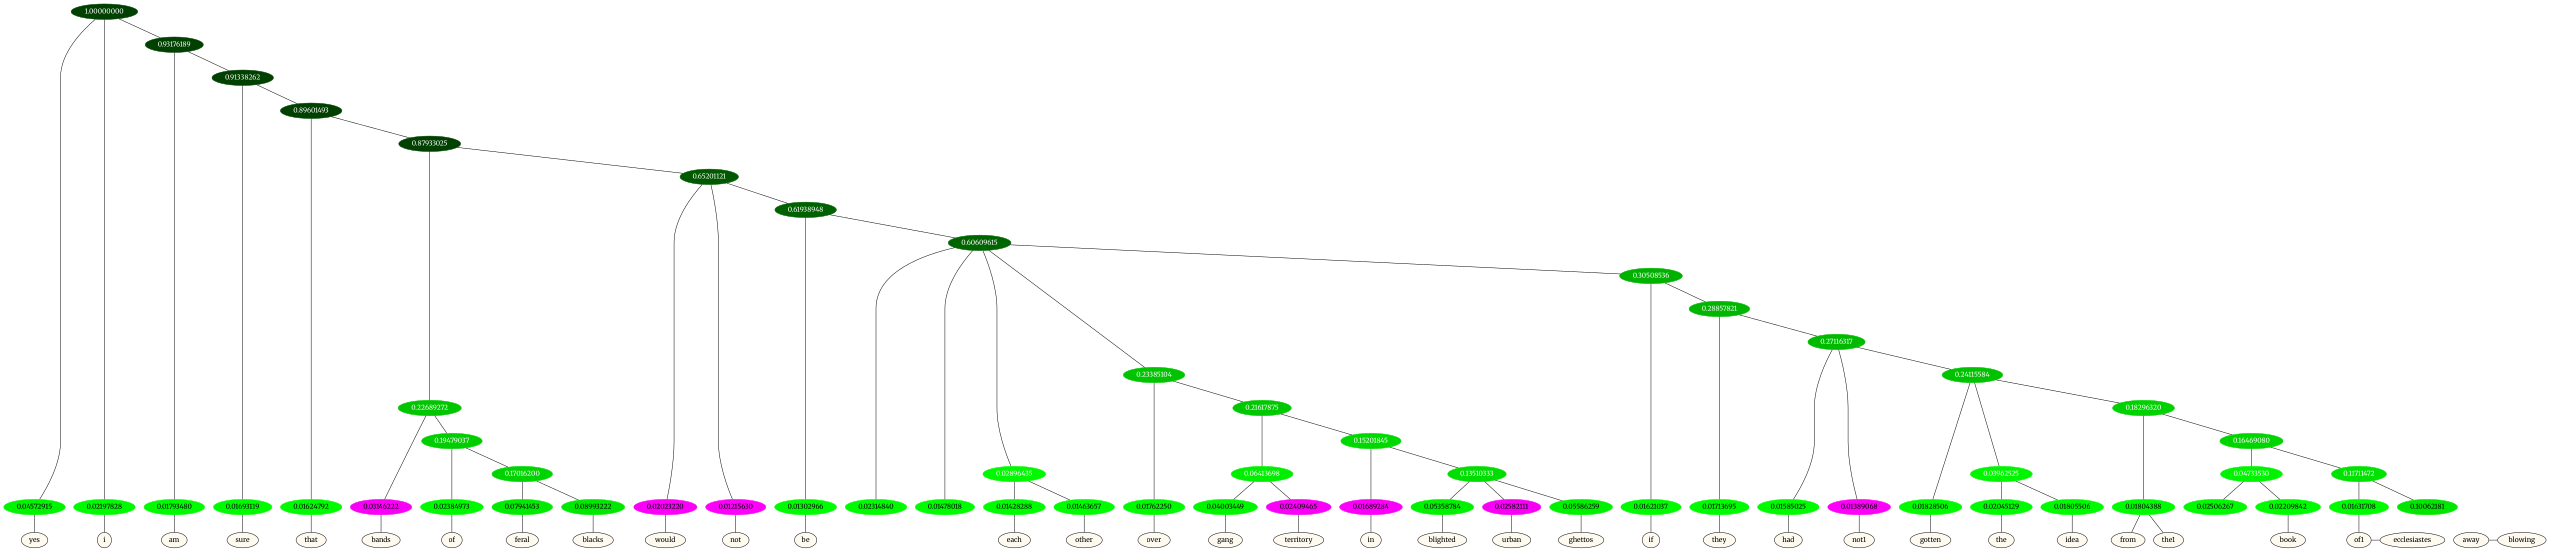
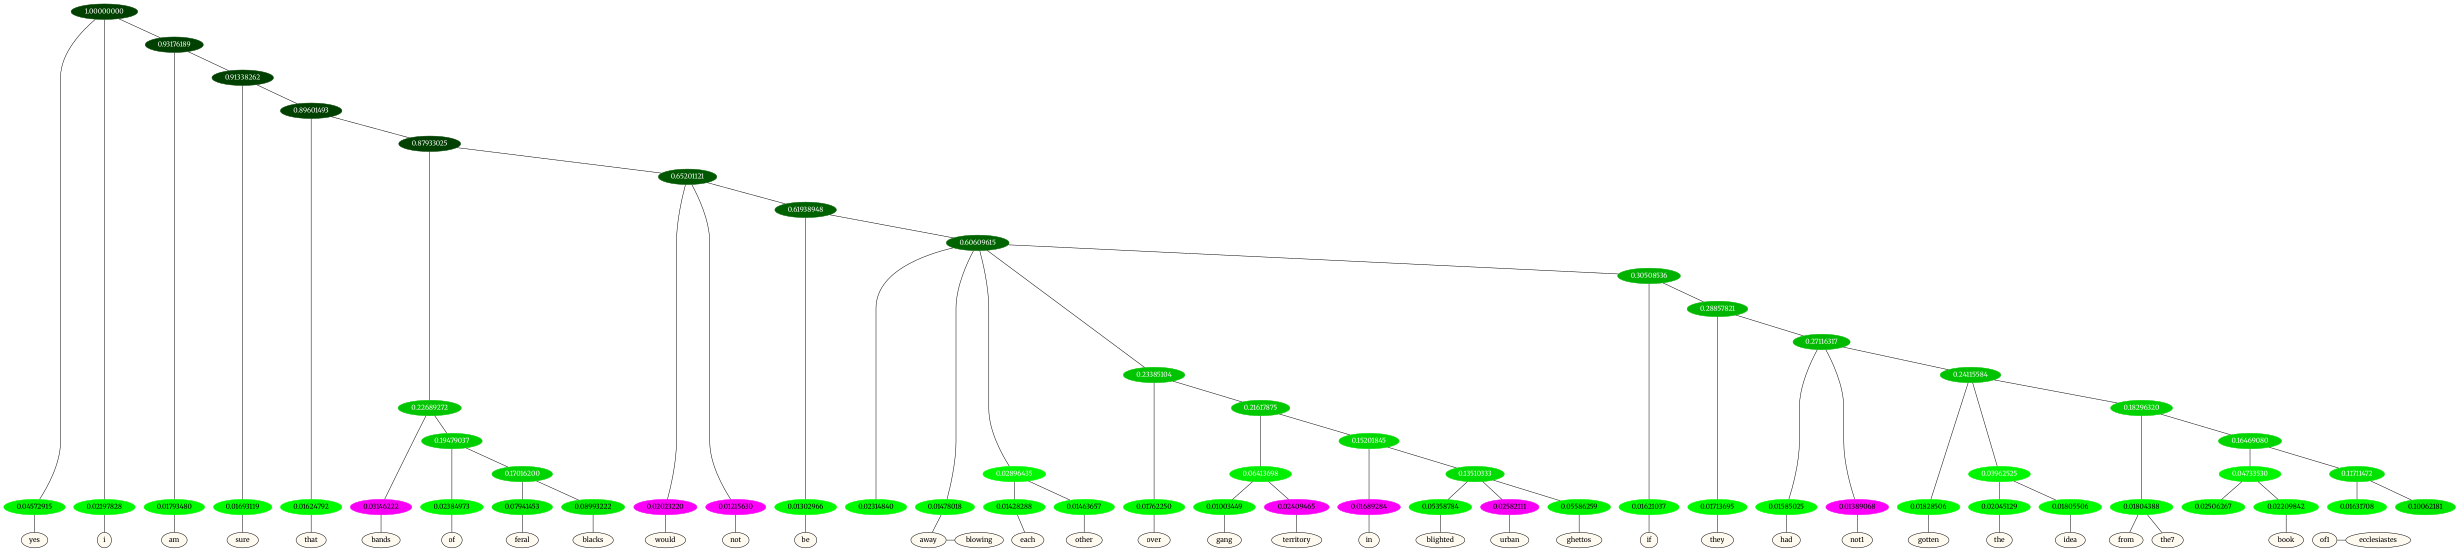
node "0.04003449": label "0.04003449" -> "0.01003449"
edge "0.01478018" -- "away": added
edge "0.01631708" -- "of1": removed
node "the1": label "the1" -> "the7"
